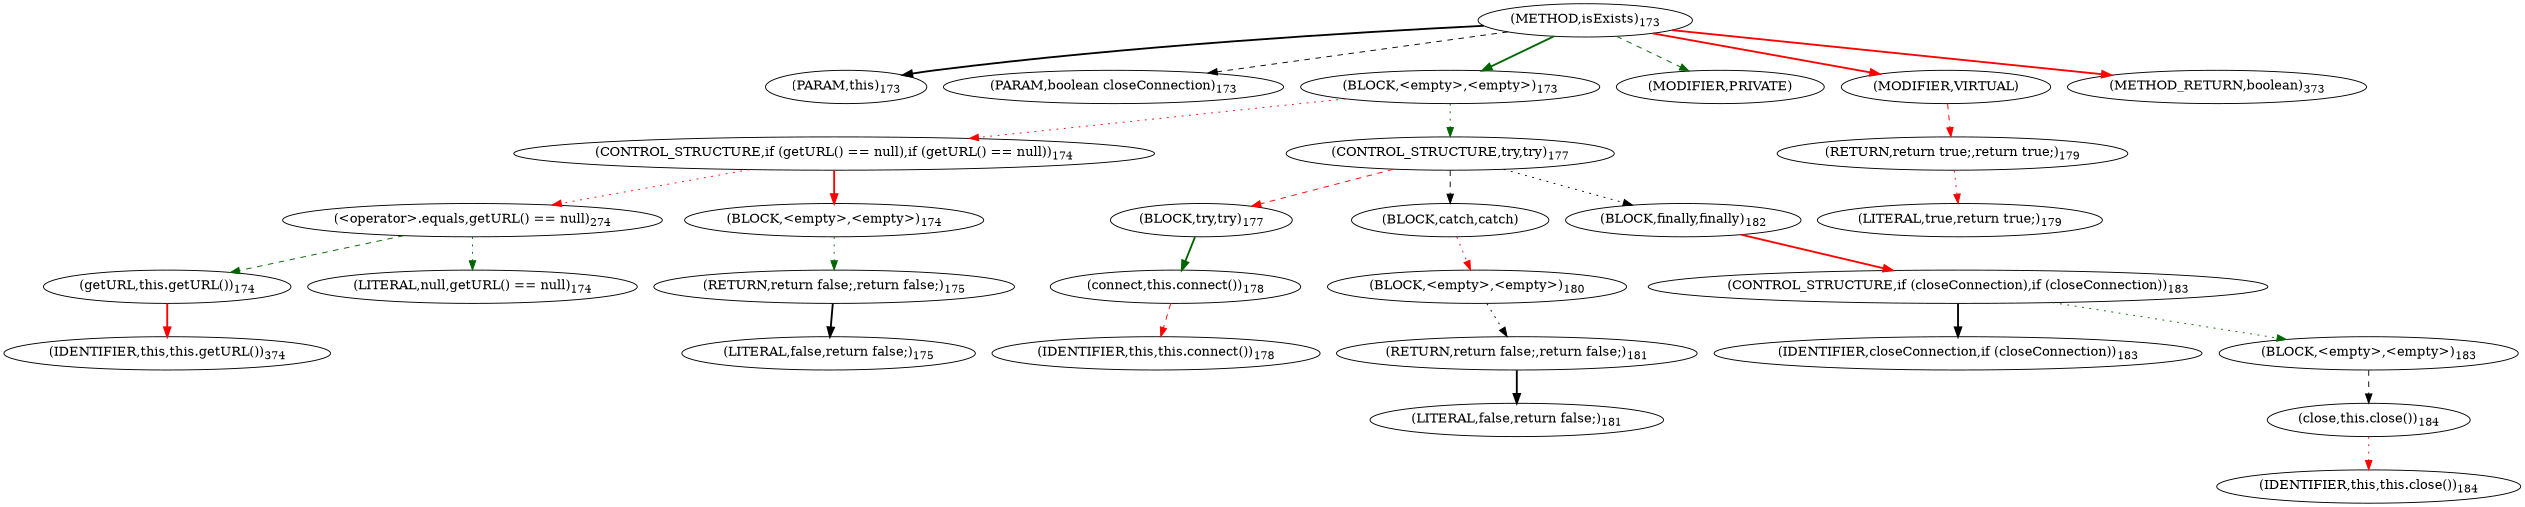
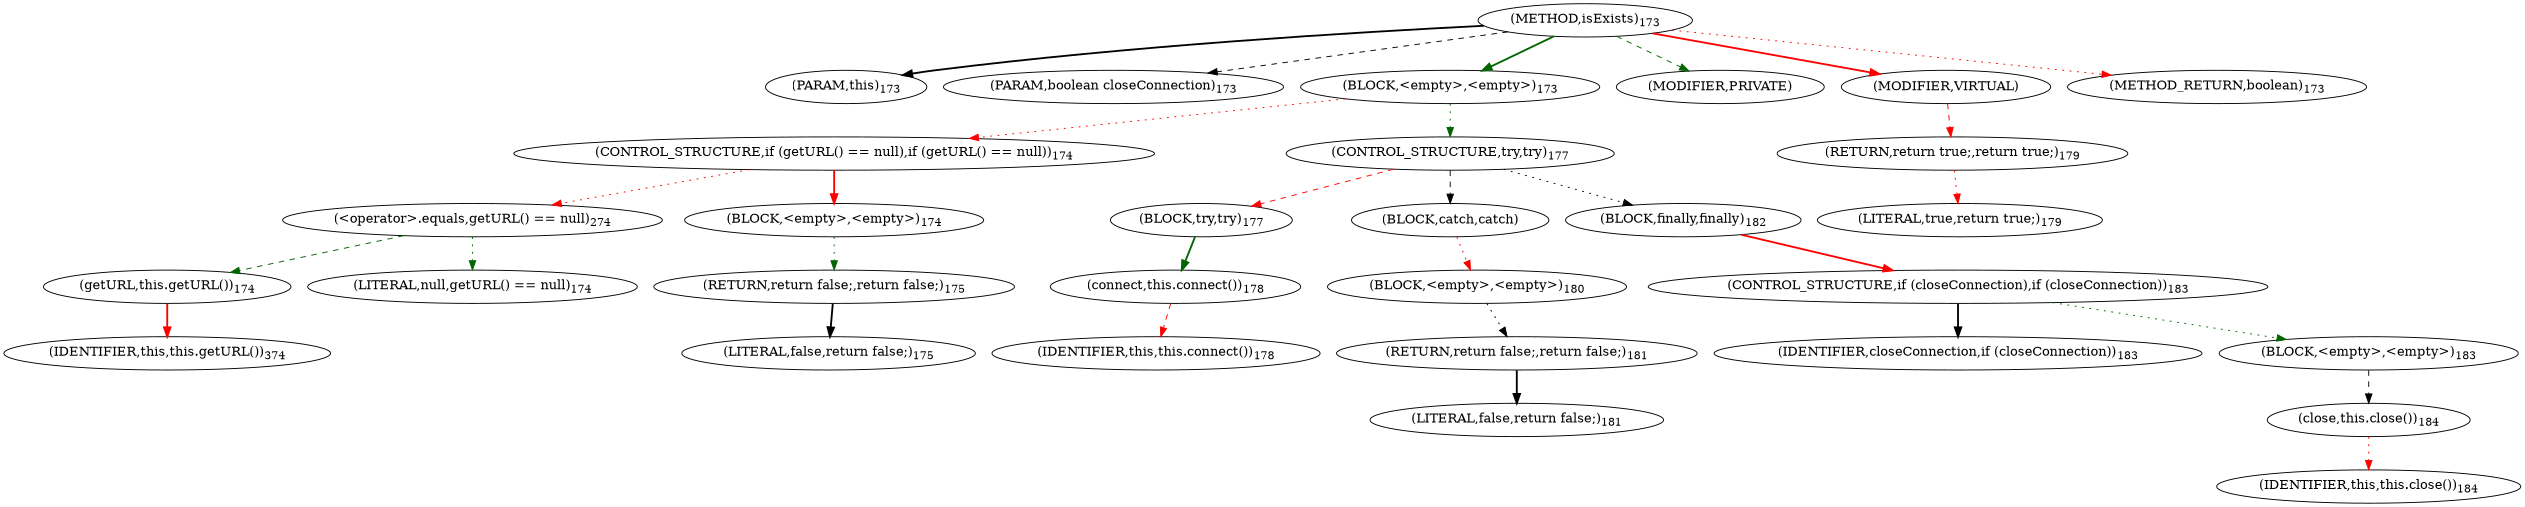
edge "(METHOD,isExists)" -> "(METHOD_RETURN,boolean)": style bold -> dotted
node "(METHOD_RETURN,boolean)": text "373" -> "173"
